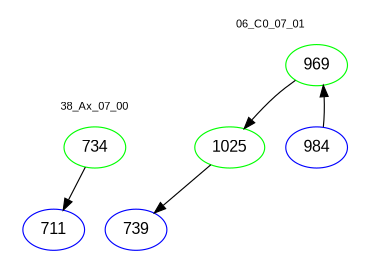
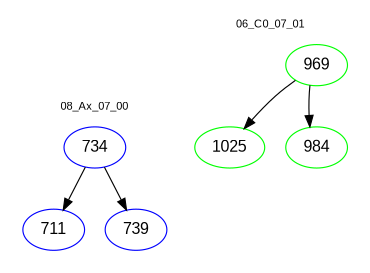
cluster "38_Ax_07_00": label "38_Ax_07_00" -> "08_Ax_07_00"
edge "984" -> "969": reversed
node "734": color green -> blue
node "984": color blue -> green
edge "1025" -> "739": now "734" -> "739"
